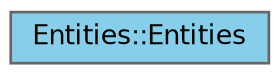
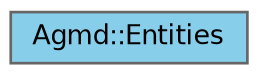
node "Entities::Entities": label "Entities::Entities" -> "Agmd::Entities"
